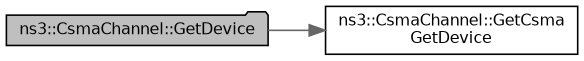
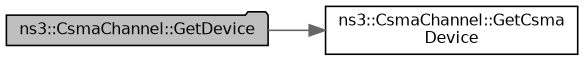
node "ns3::CsmaChannel::GetCsma GetDevice": label "ns3::CsmaChannel::GetCsma GetDevice" -> "ns3::CsmaChannel::GetCsma Device"
